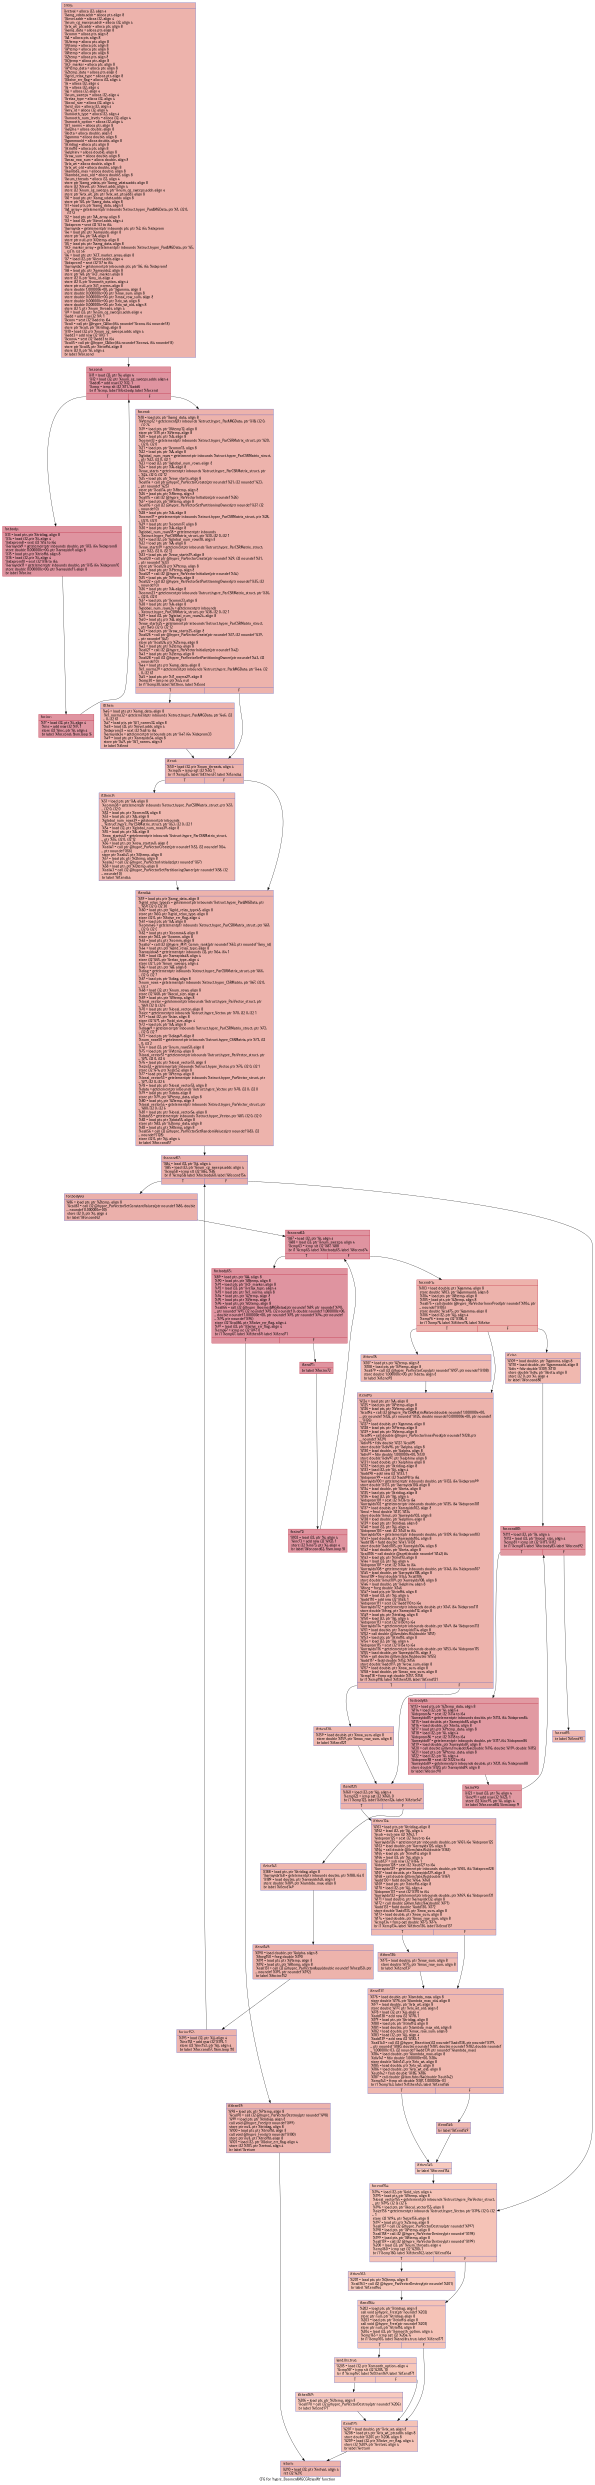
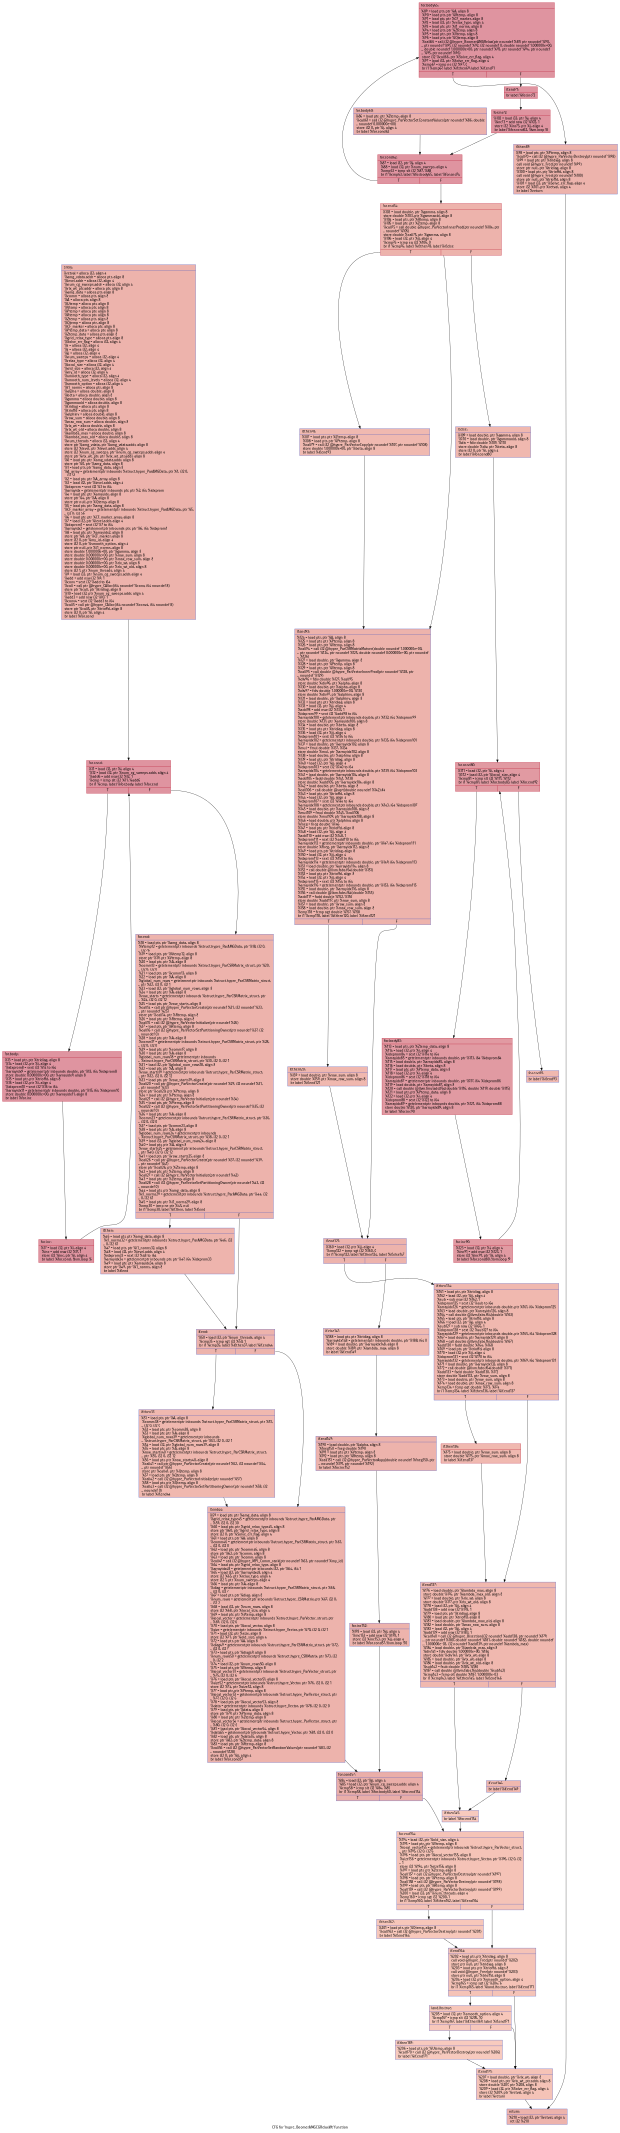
edge "for.cond57:" -> "for.body60:": removed
node "if.then136:": color #3d50c3ff -> #b70d28ff
